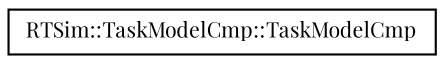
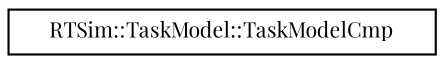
node "RTSim::TaskModelCmp::TaskModelCmp": label "RTSim::TaskModelCmp::TaskModelCmp" -> "RTSim::TaskModel::TaskModelCmp"
